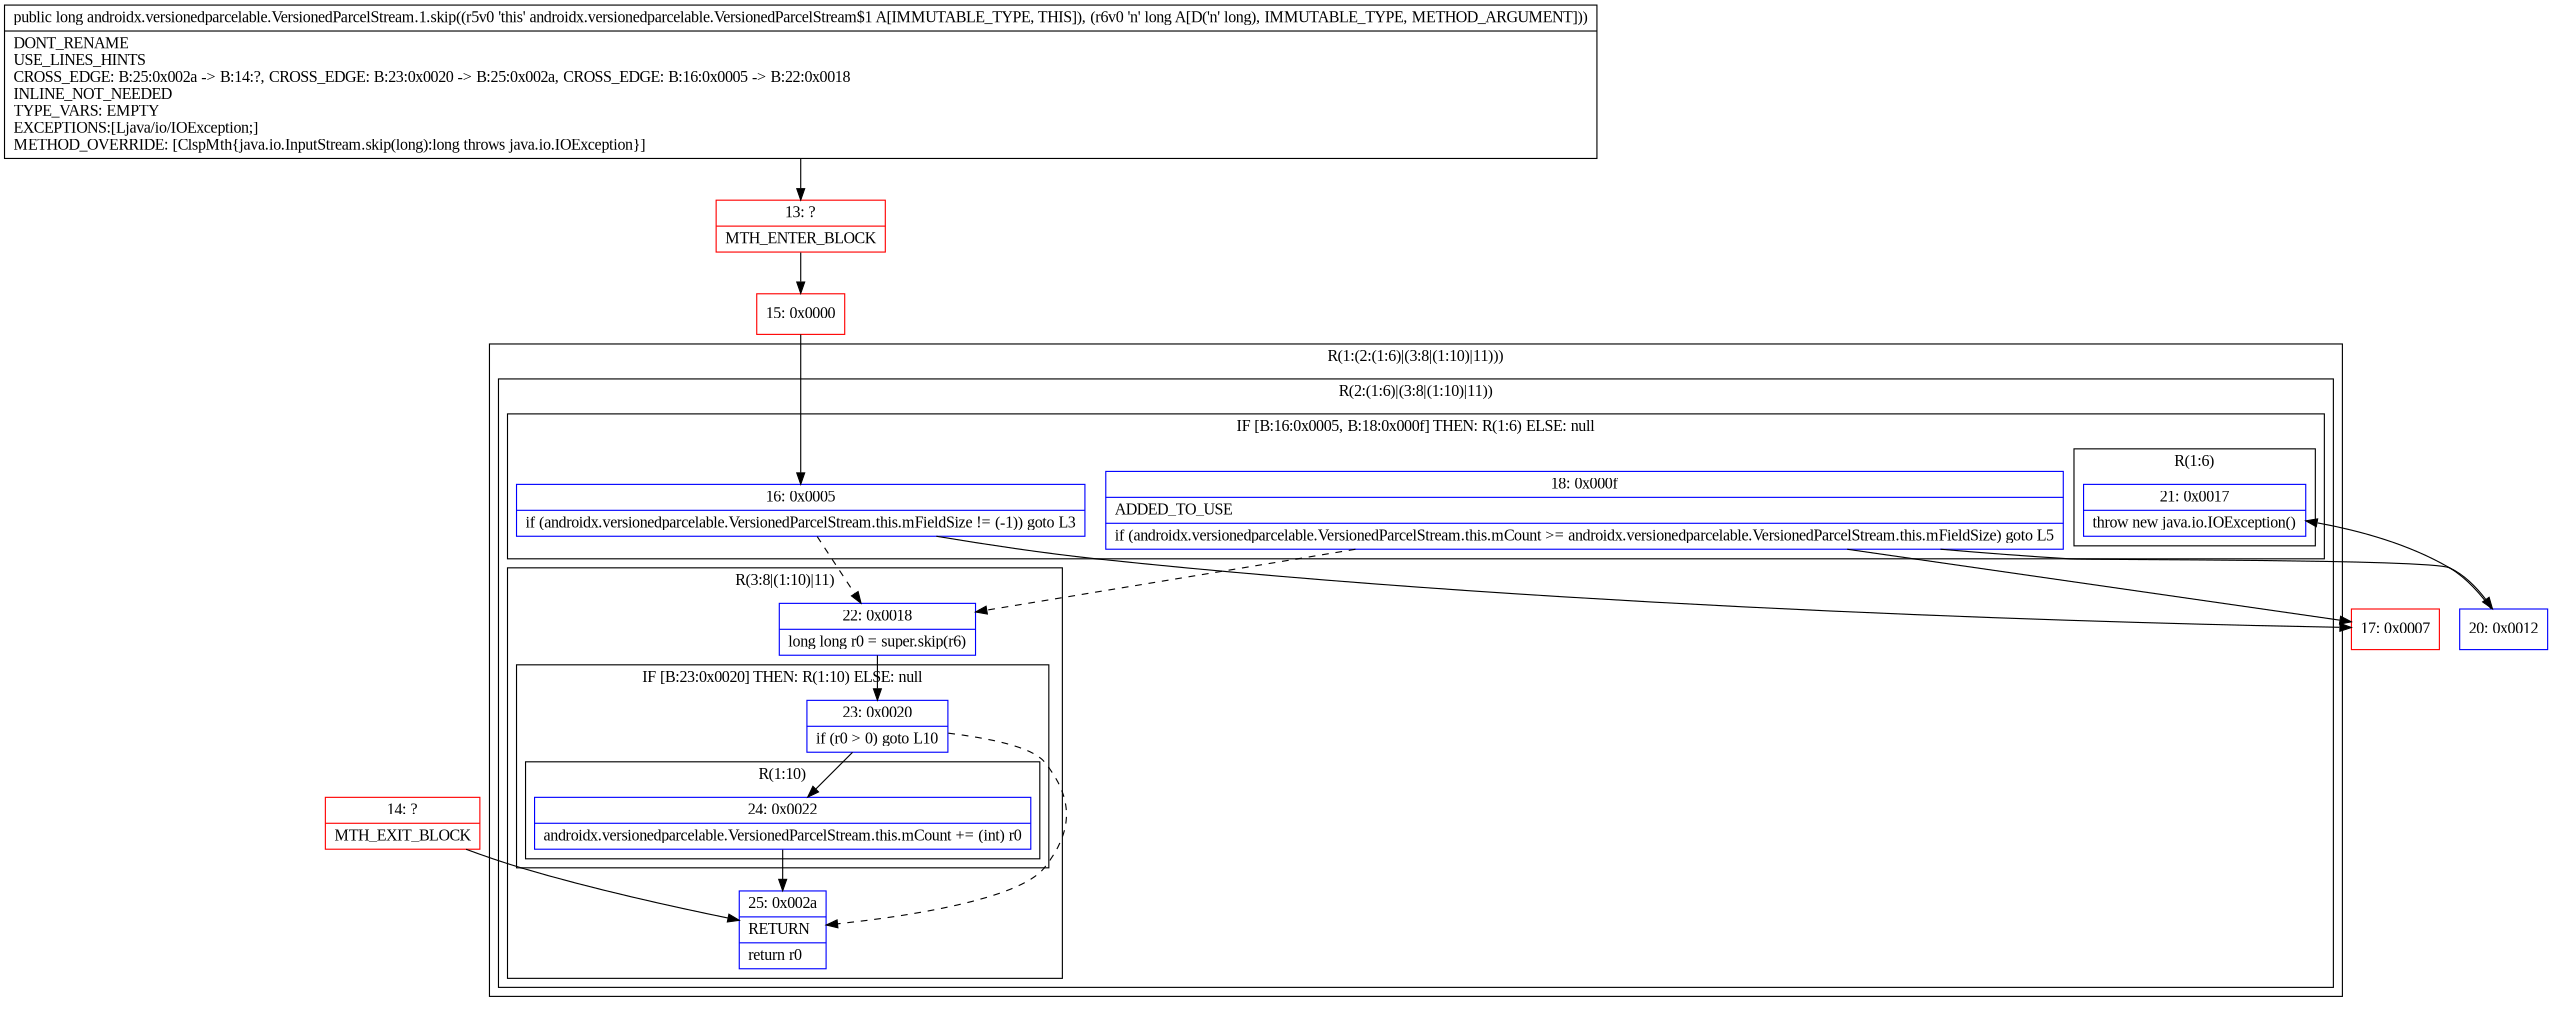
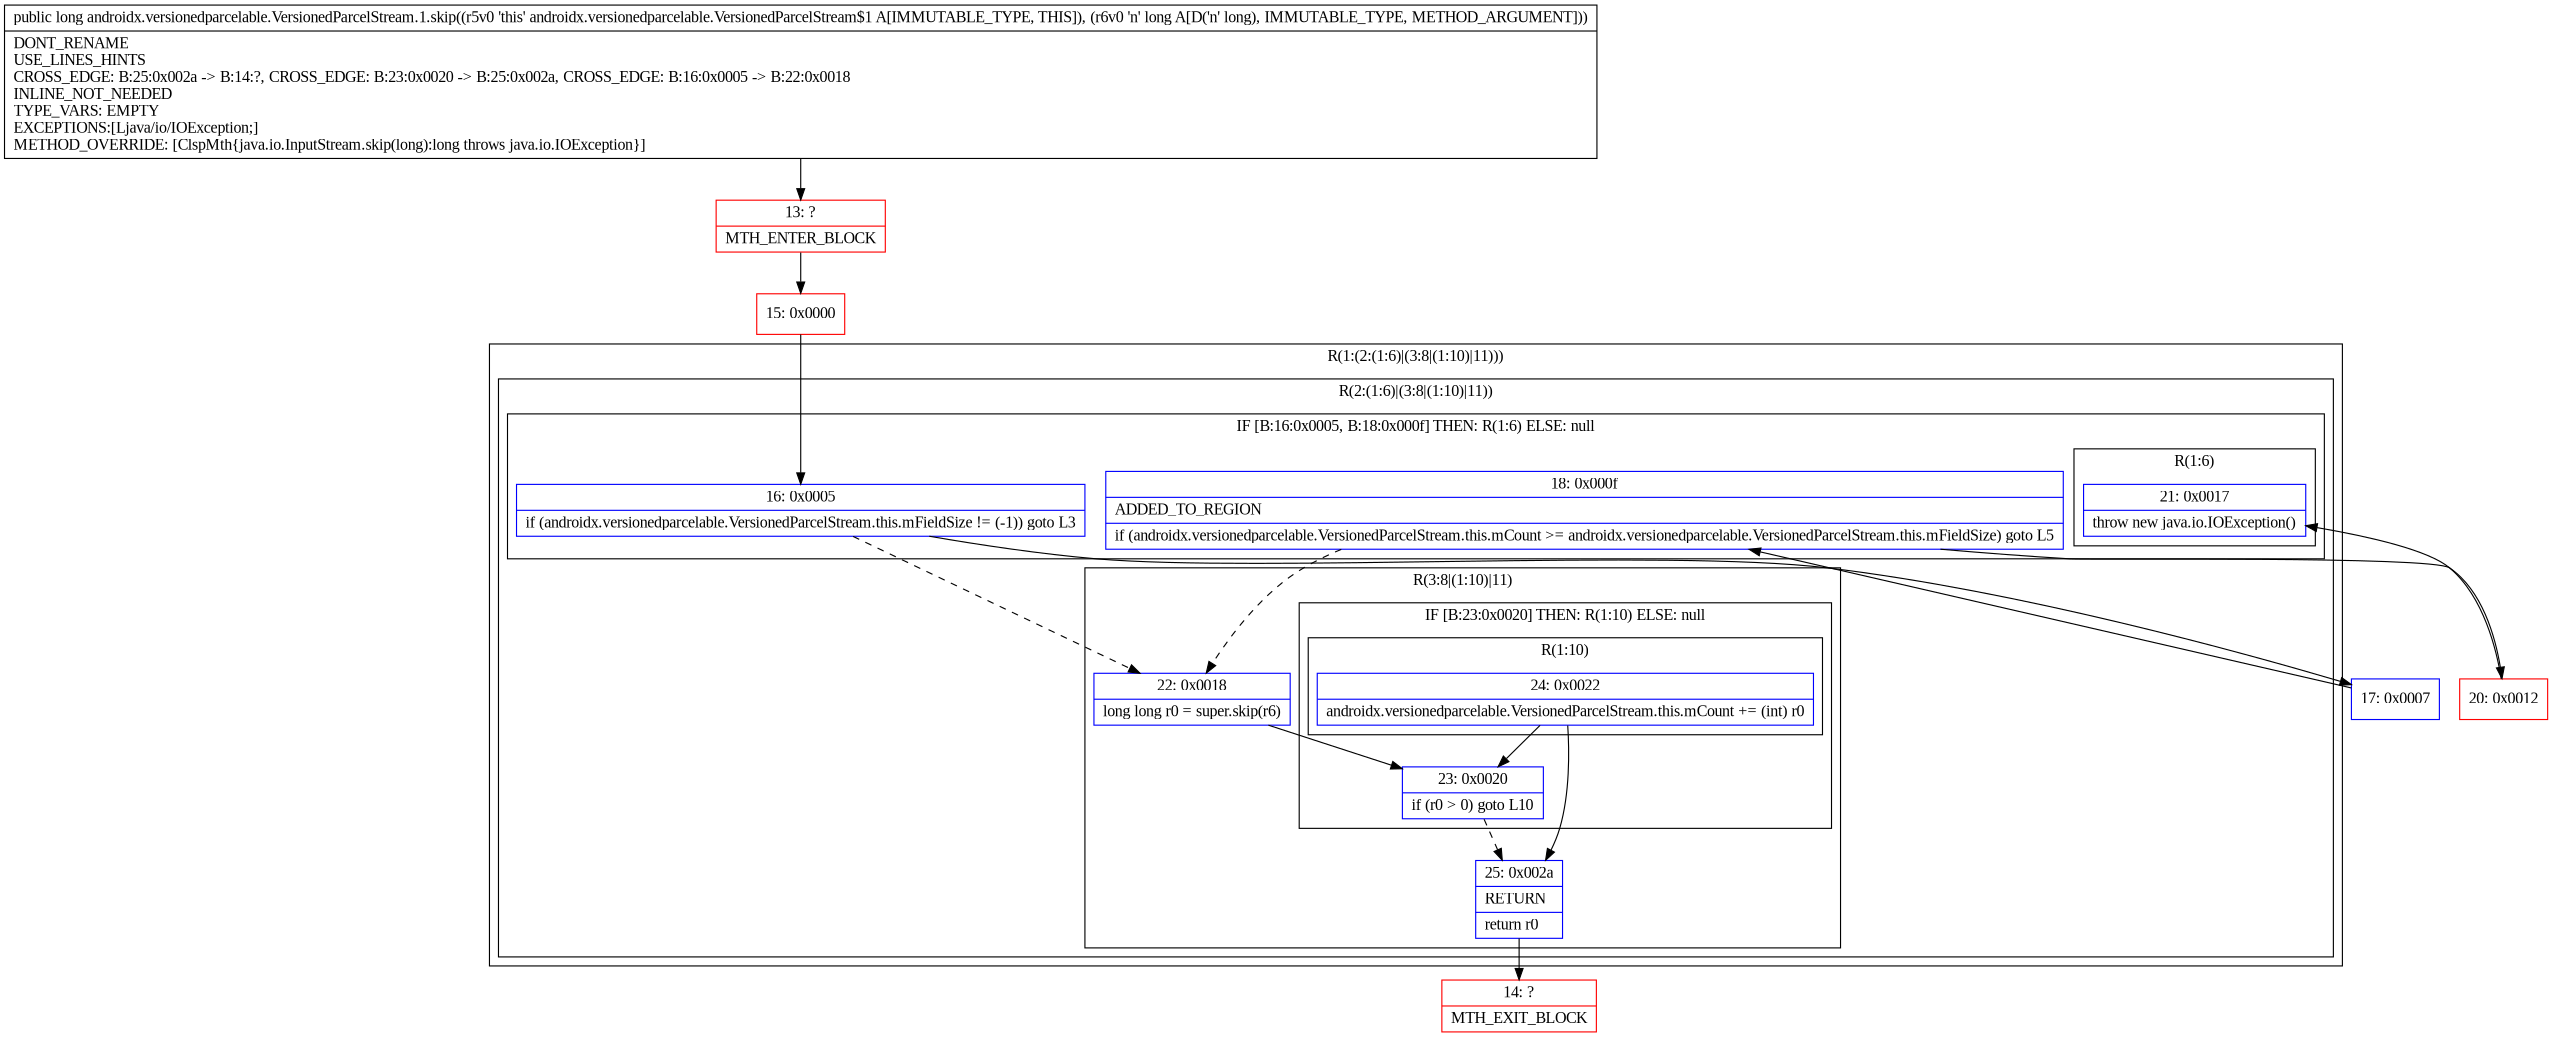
node "18: 0x000f": text "ADDED_TO_USE" -> "ADDED_TO_REGION"
edge "18: 0x000f" -> "17: 0x0007": reversed
node "17: 0x0007": color red -> blue
node "20: 0x0012": color blue -> red
edge "23: 0x0020" -> "24: 0x0022": reversed
edge "14: ?" -> "25: 0x002a": reversed
